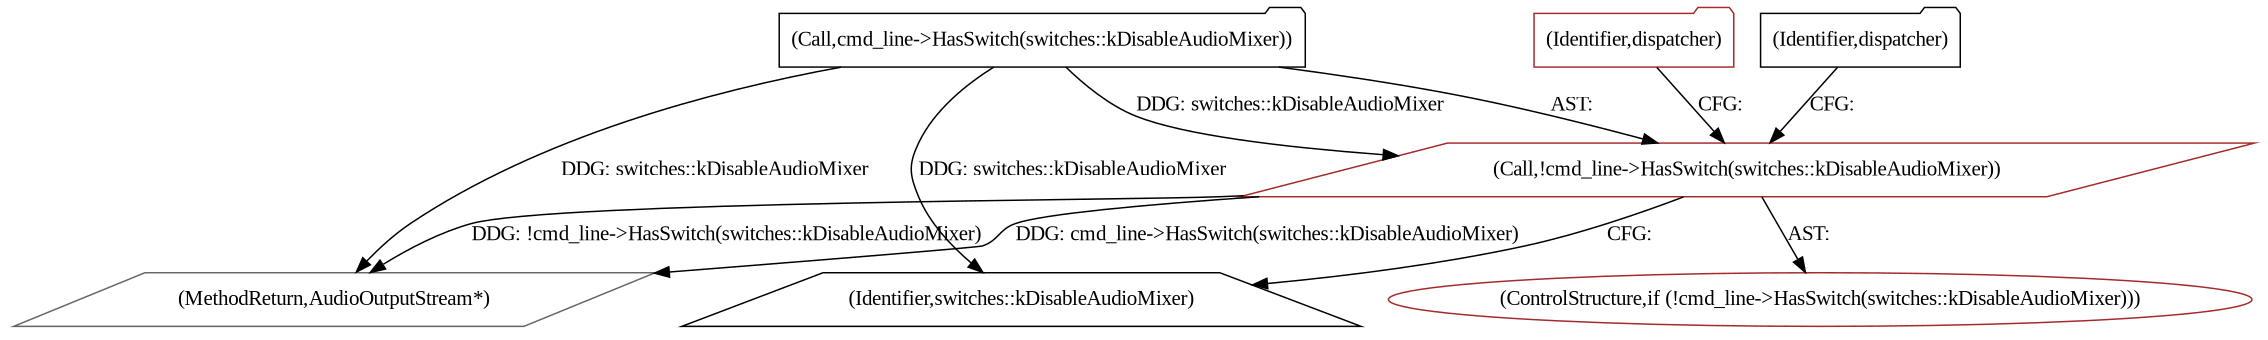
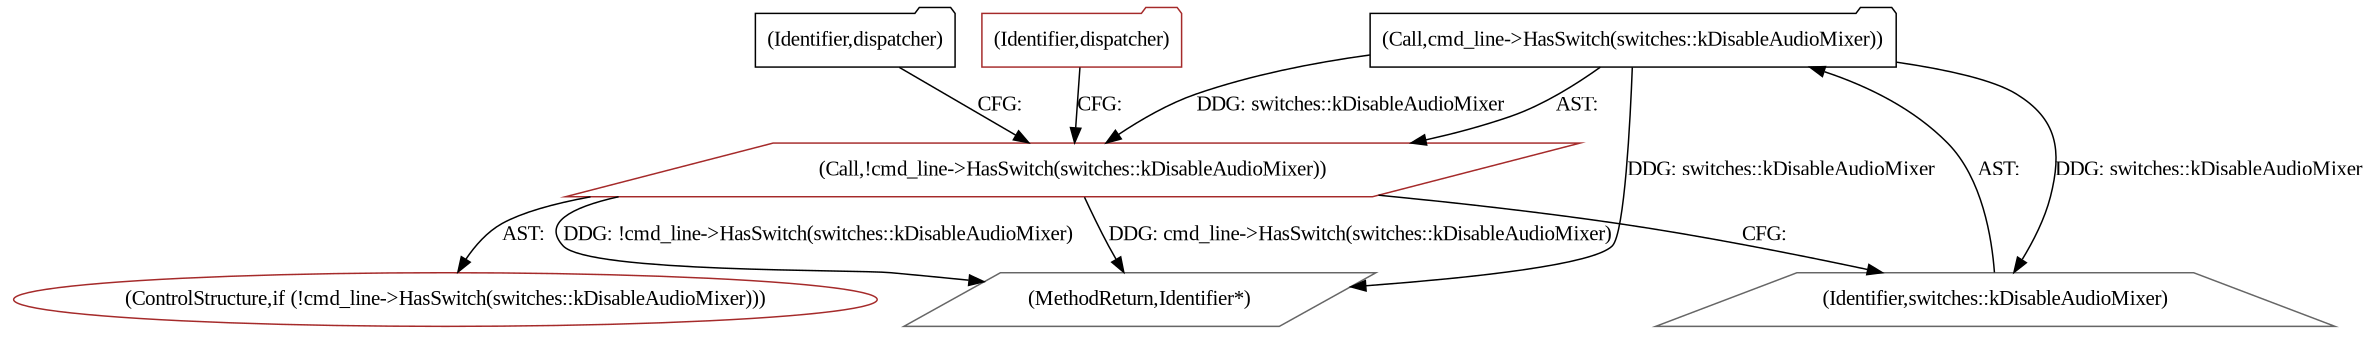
edge "(Identifier,switches::kDisableAudioMixer)" -> "(Call,cmd_line->HasSwitch(switches::kDisableAudioMixer))": added, label "AST:"
node "(MethodReturn,AudioOutputStream*)": label "(MethodReturn,AudioOutputStream*)" -> "(MethodReturn,Identifier*)"
node "(Identifier,switches::kDisableAudioMixer)": color black -> gray40
